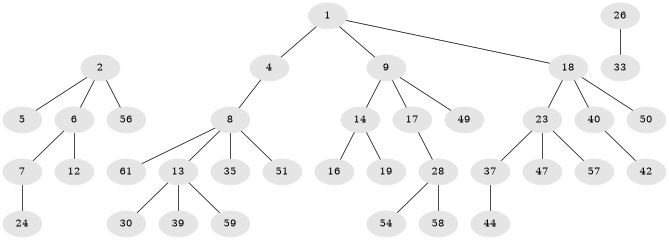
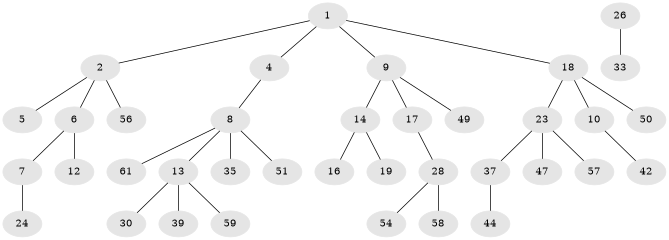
edge "1" -- "2": added
node "40": label "40" -> "10"
